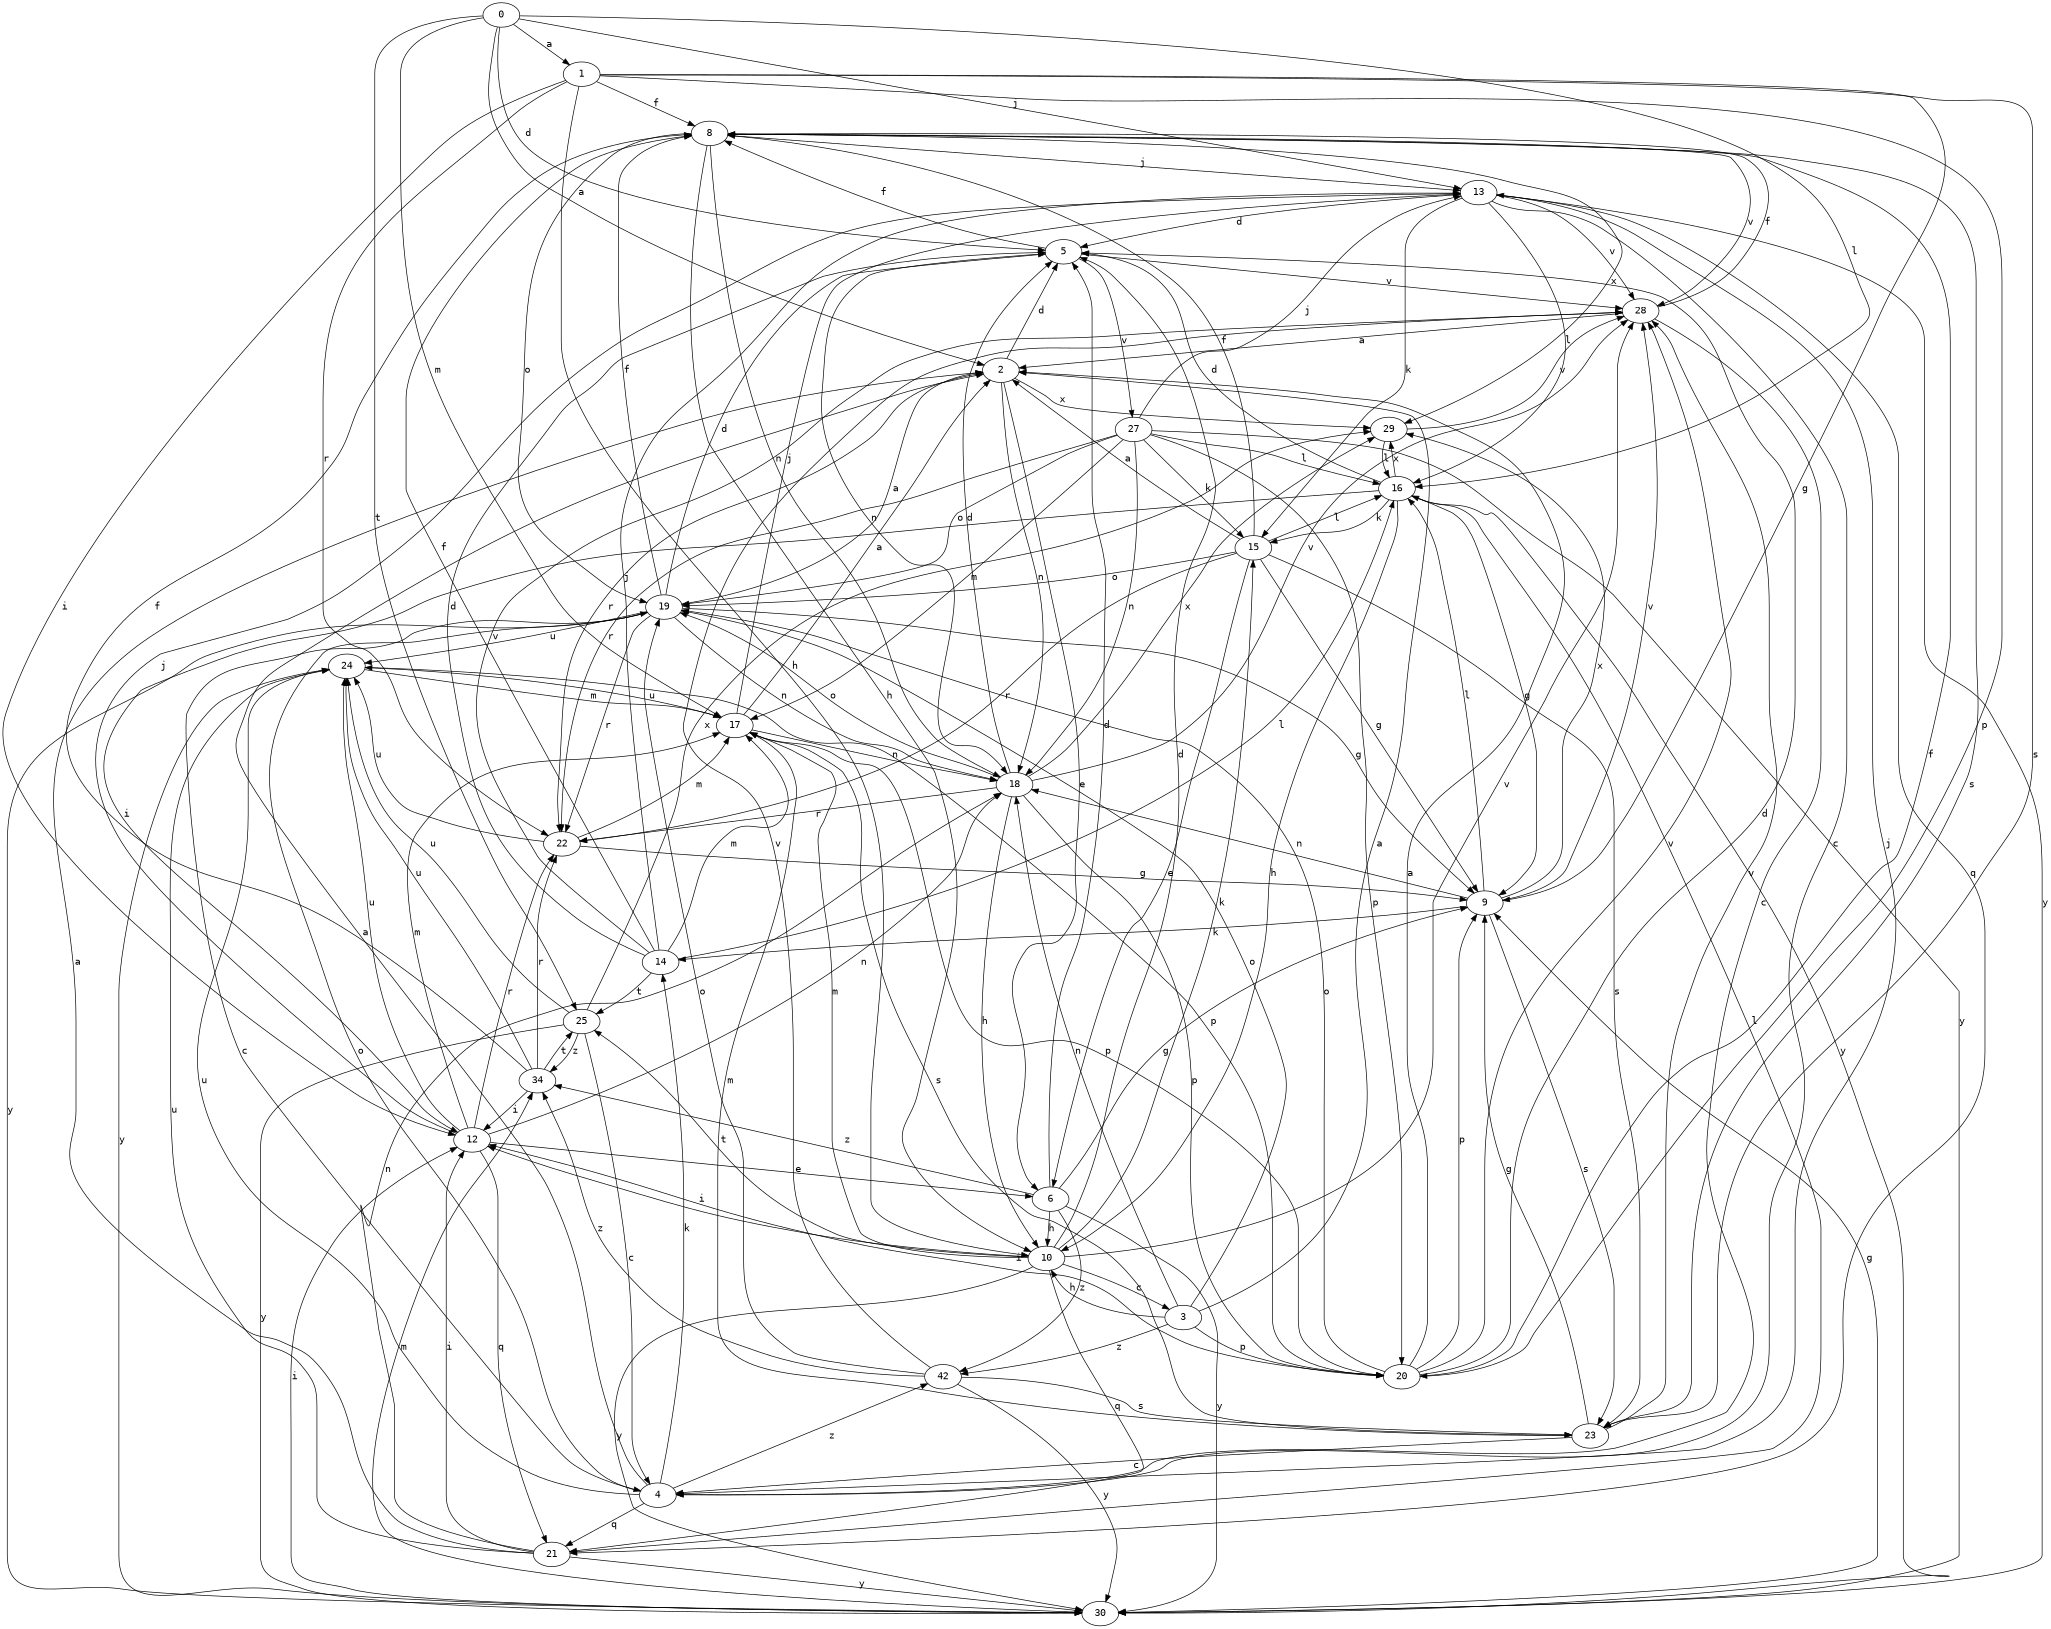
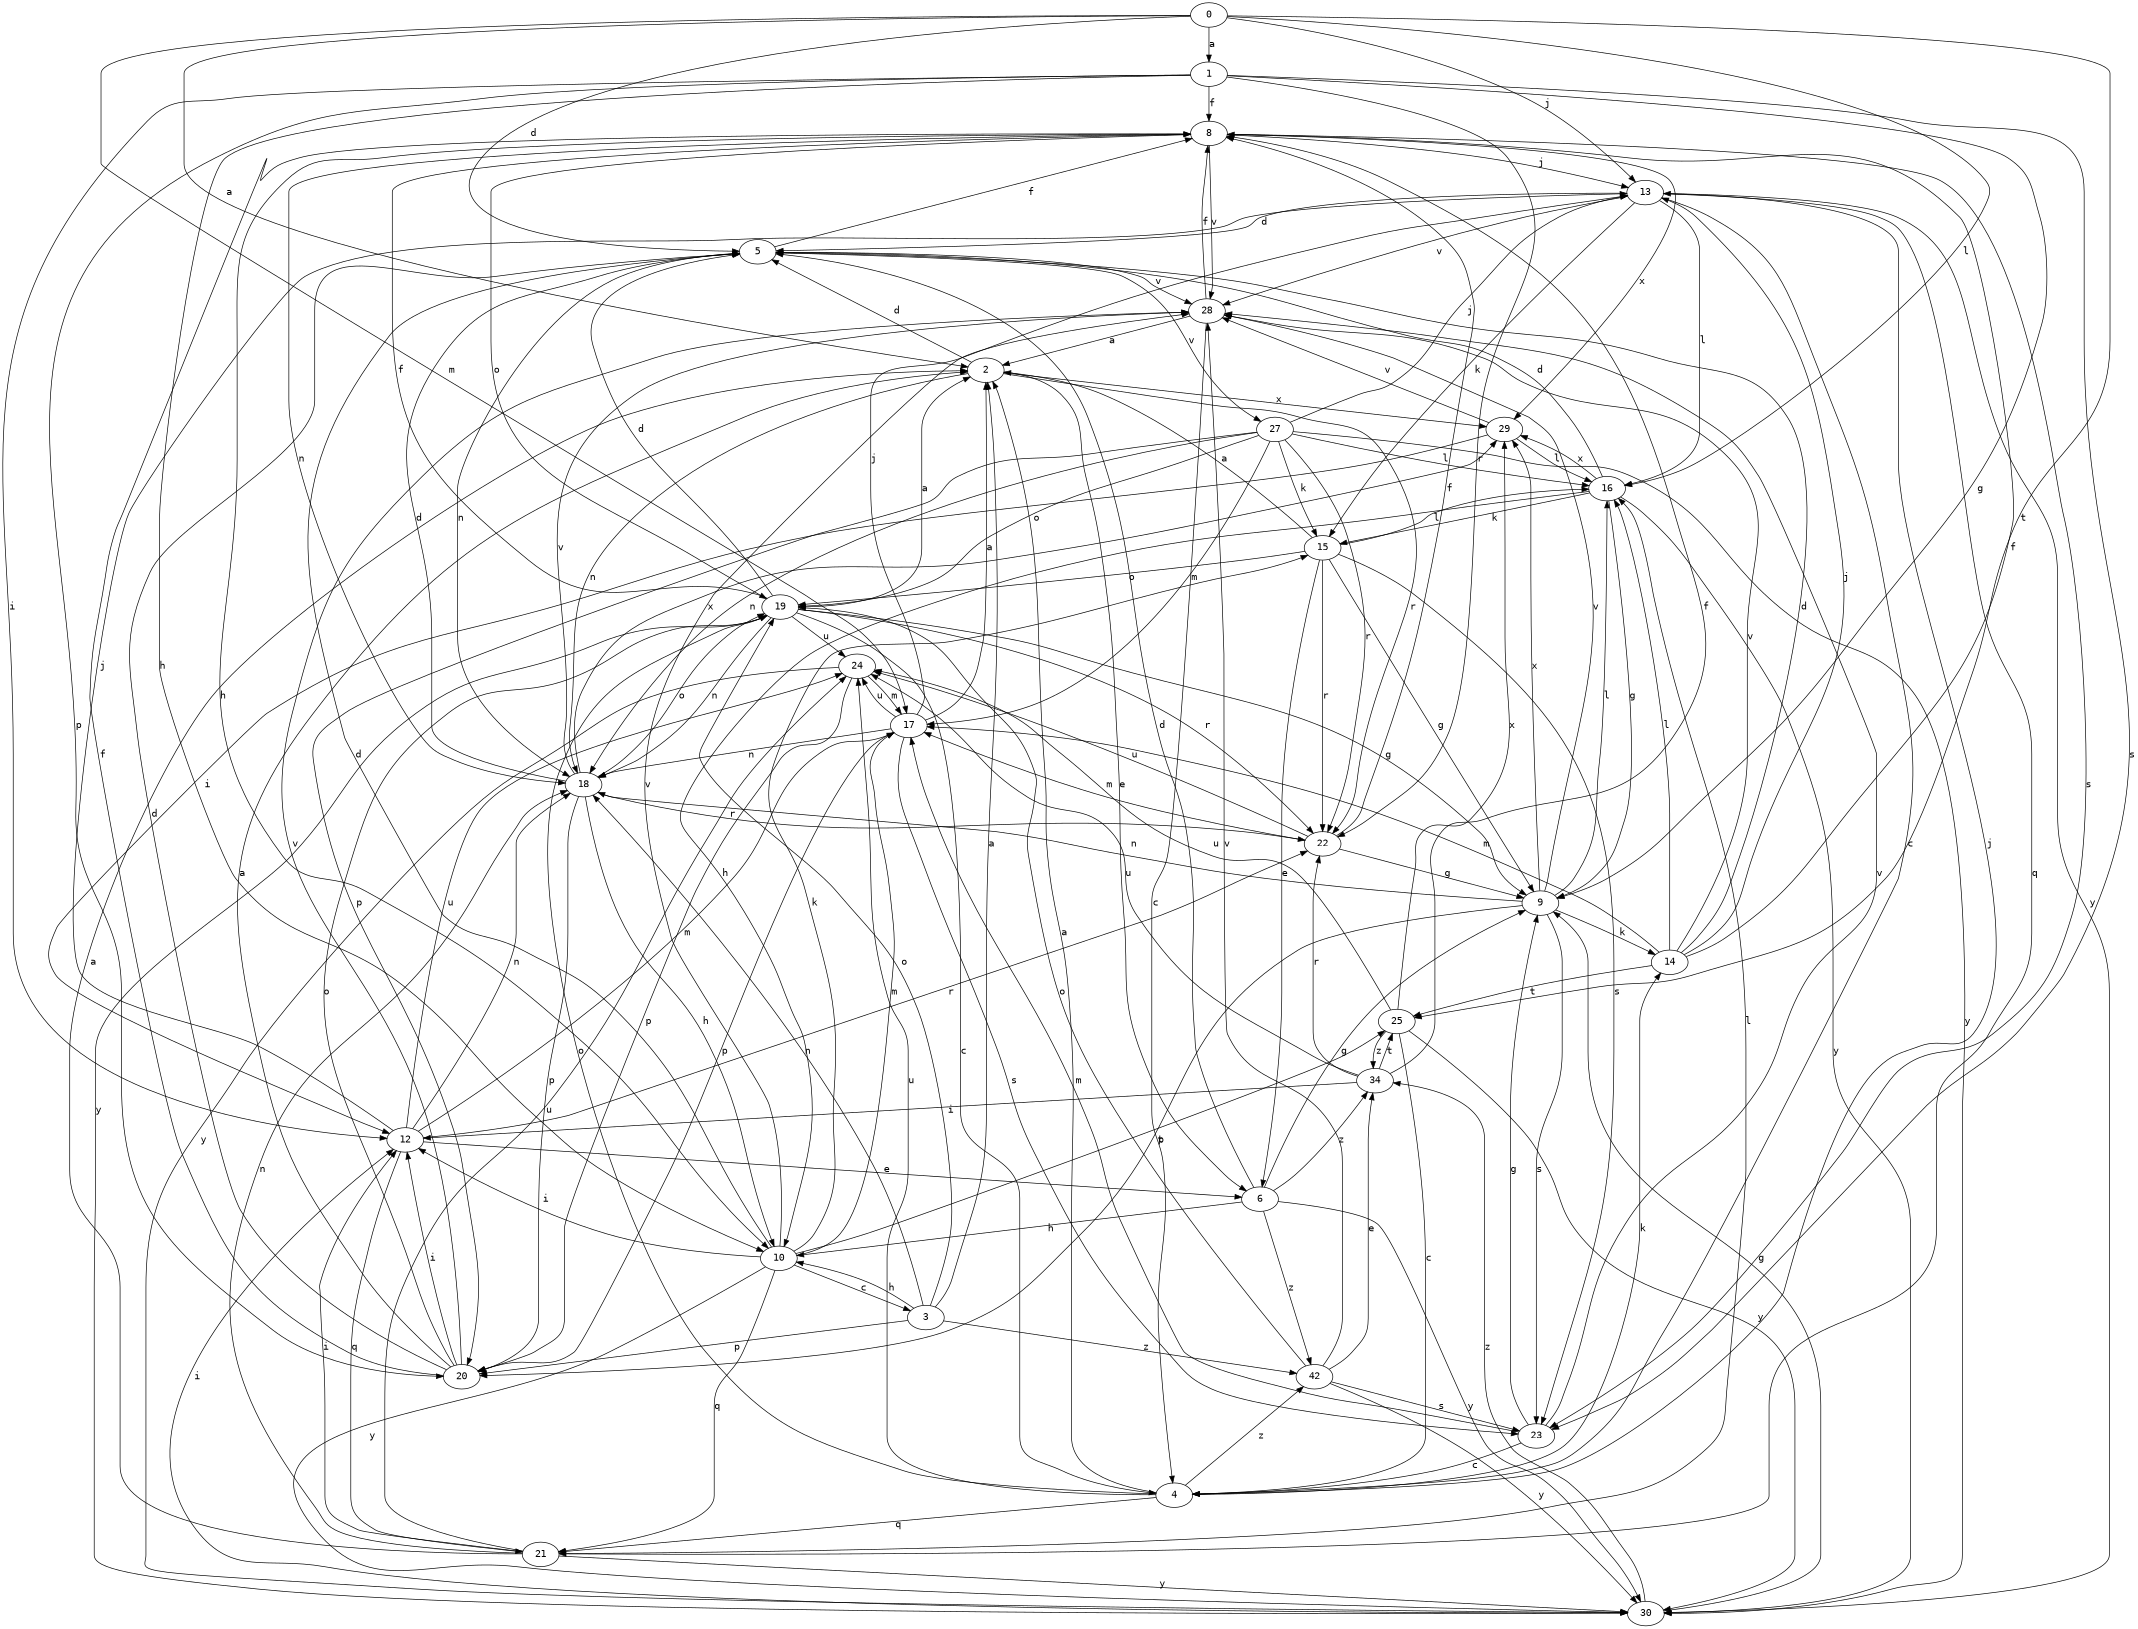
edge "15" -> "8": now "22" -> "8"
edge "16" -> "12": now "29" -> "12"
edge "20" -> "9": reversed
edge "42" -> "34": label "z" -> "e"
edge "30" -> "34": label "m" -> "z"
